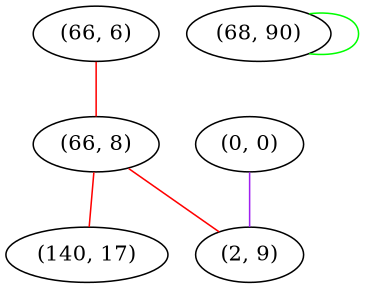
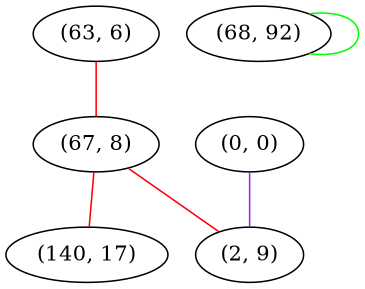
node "(66, 6)": label "(66, 6)" -> "(63, 6)"
node "(68, 90)": label "(68, 90)" -> "(68, 92)"
node "(66, 8)": label "(66, 8)" -> "(67, 8)"
